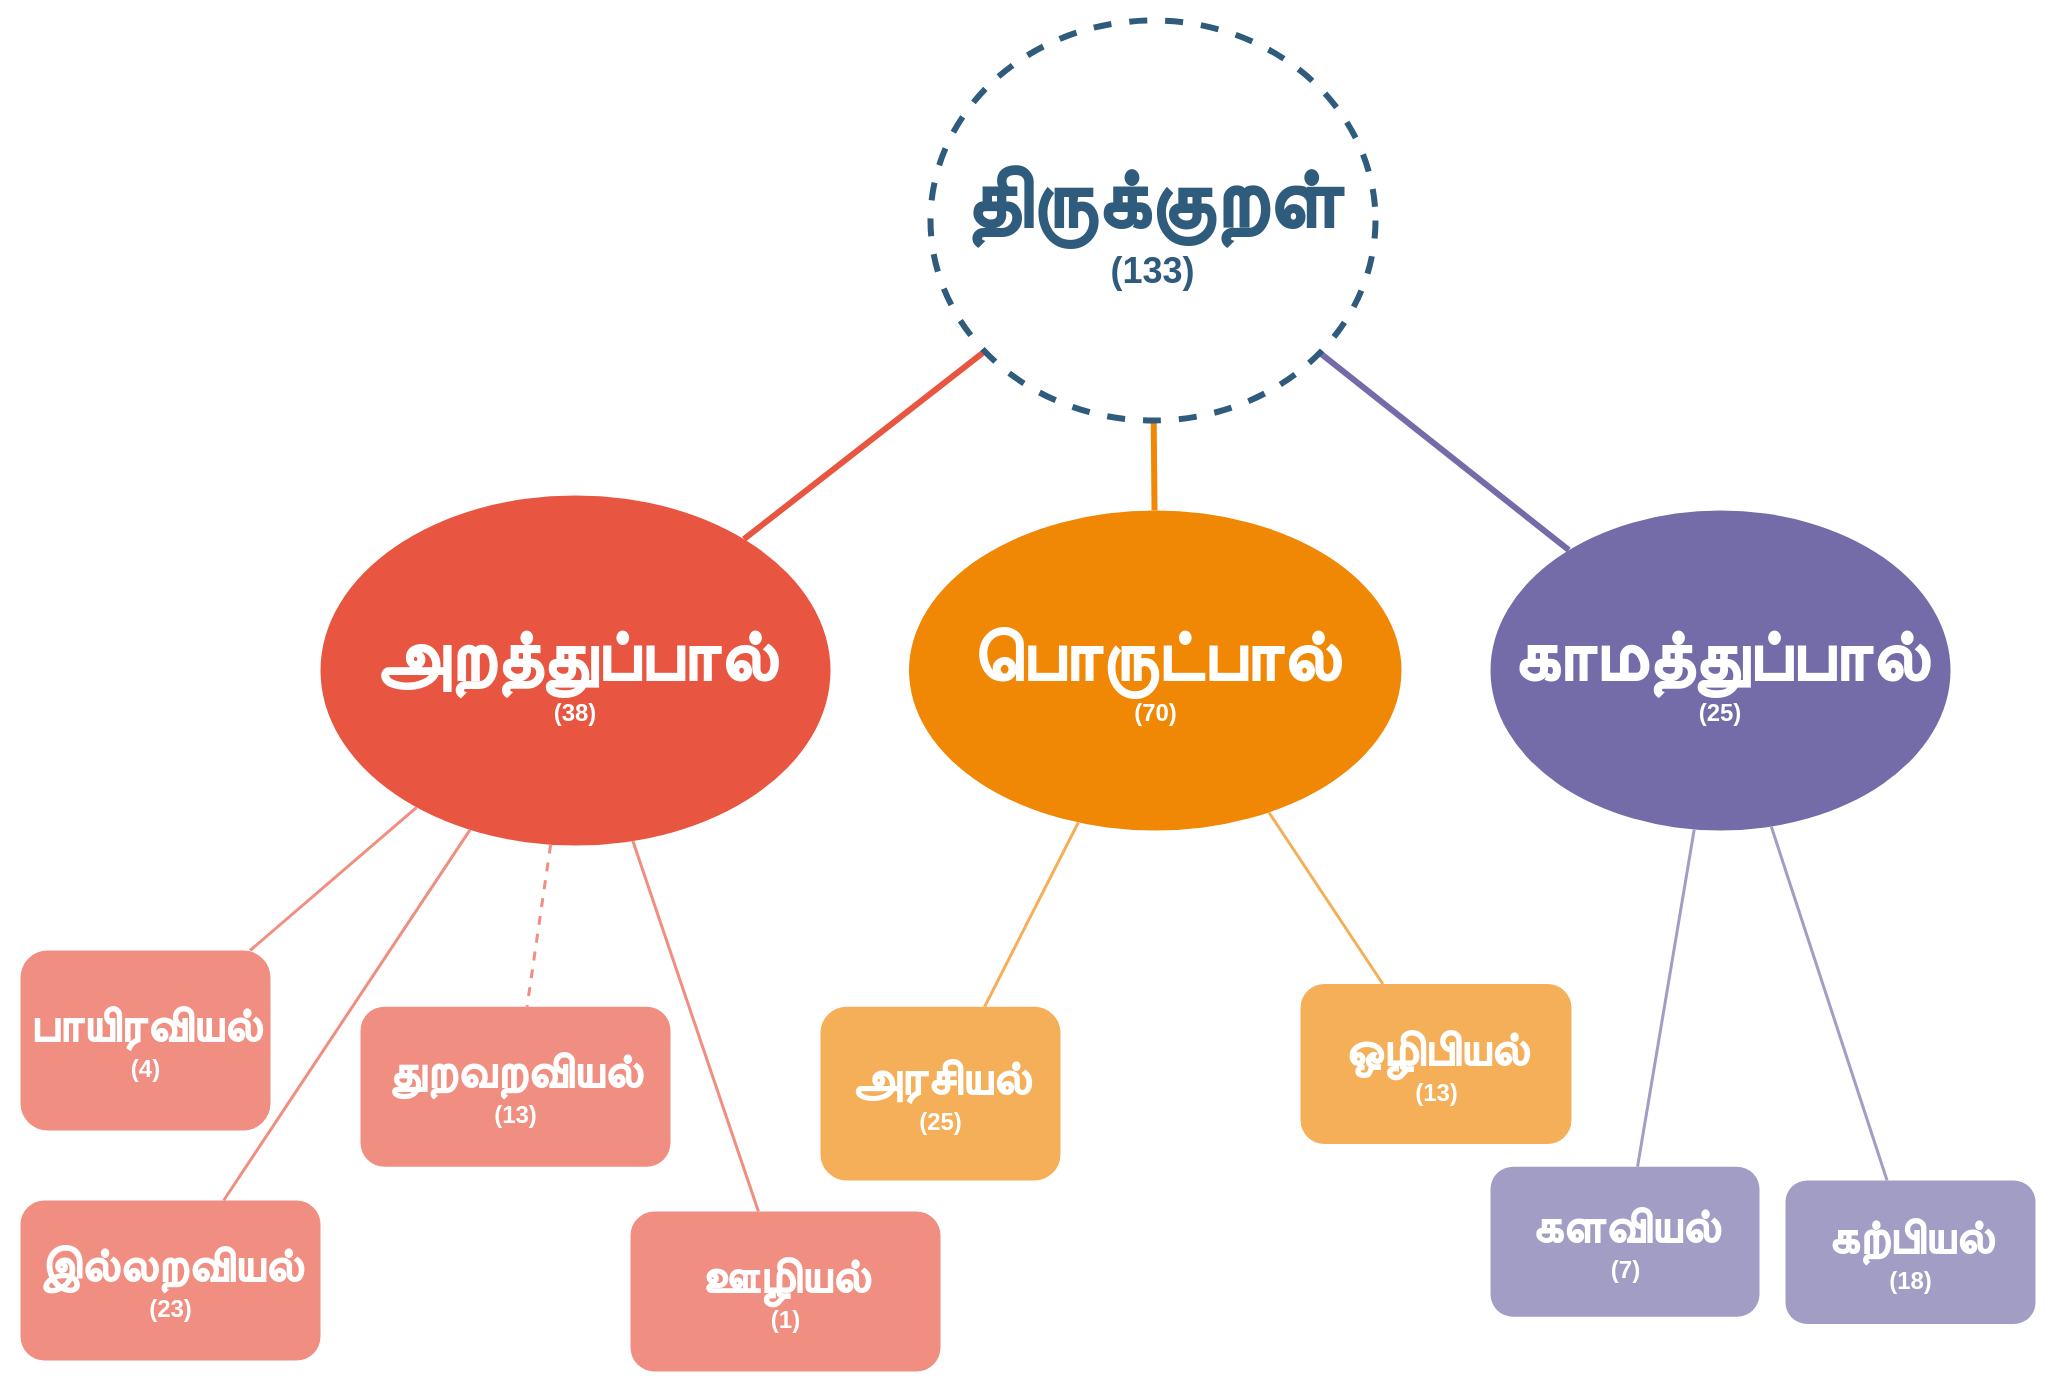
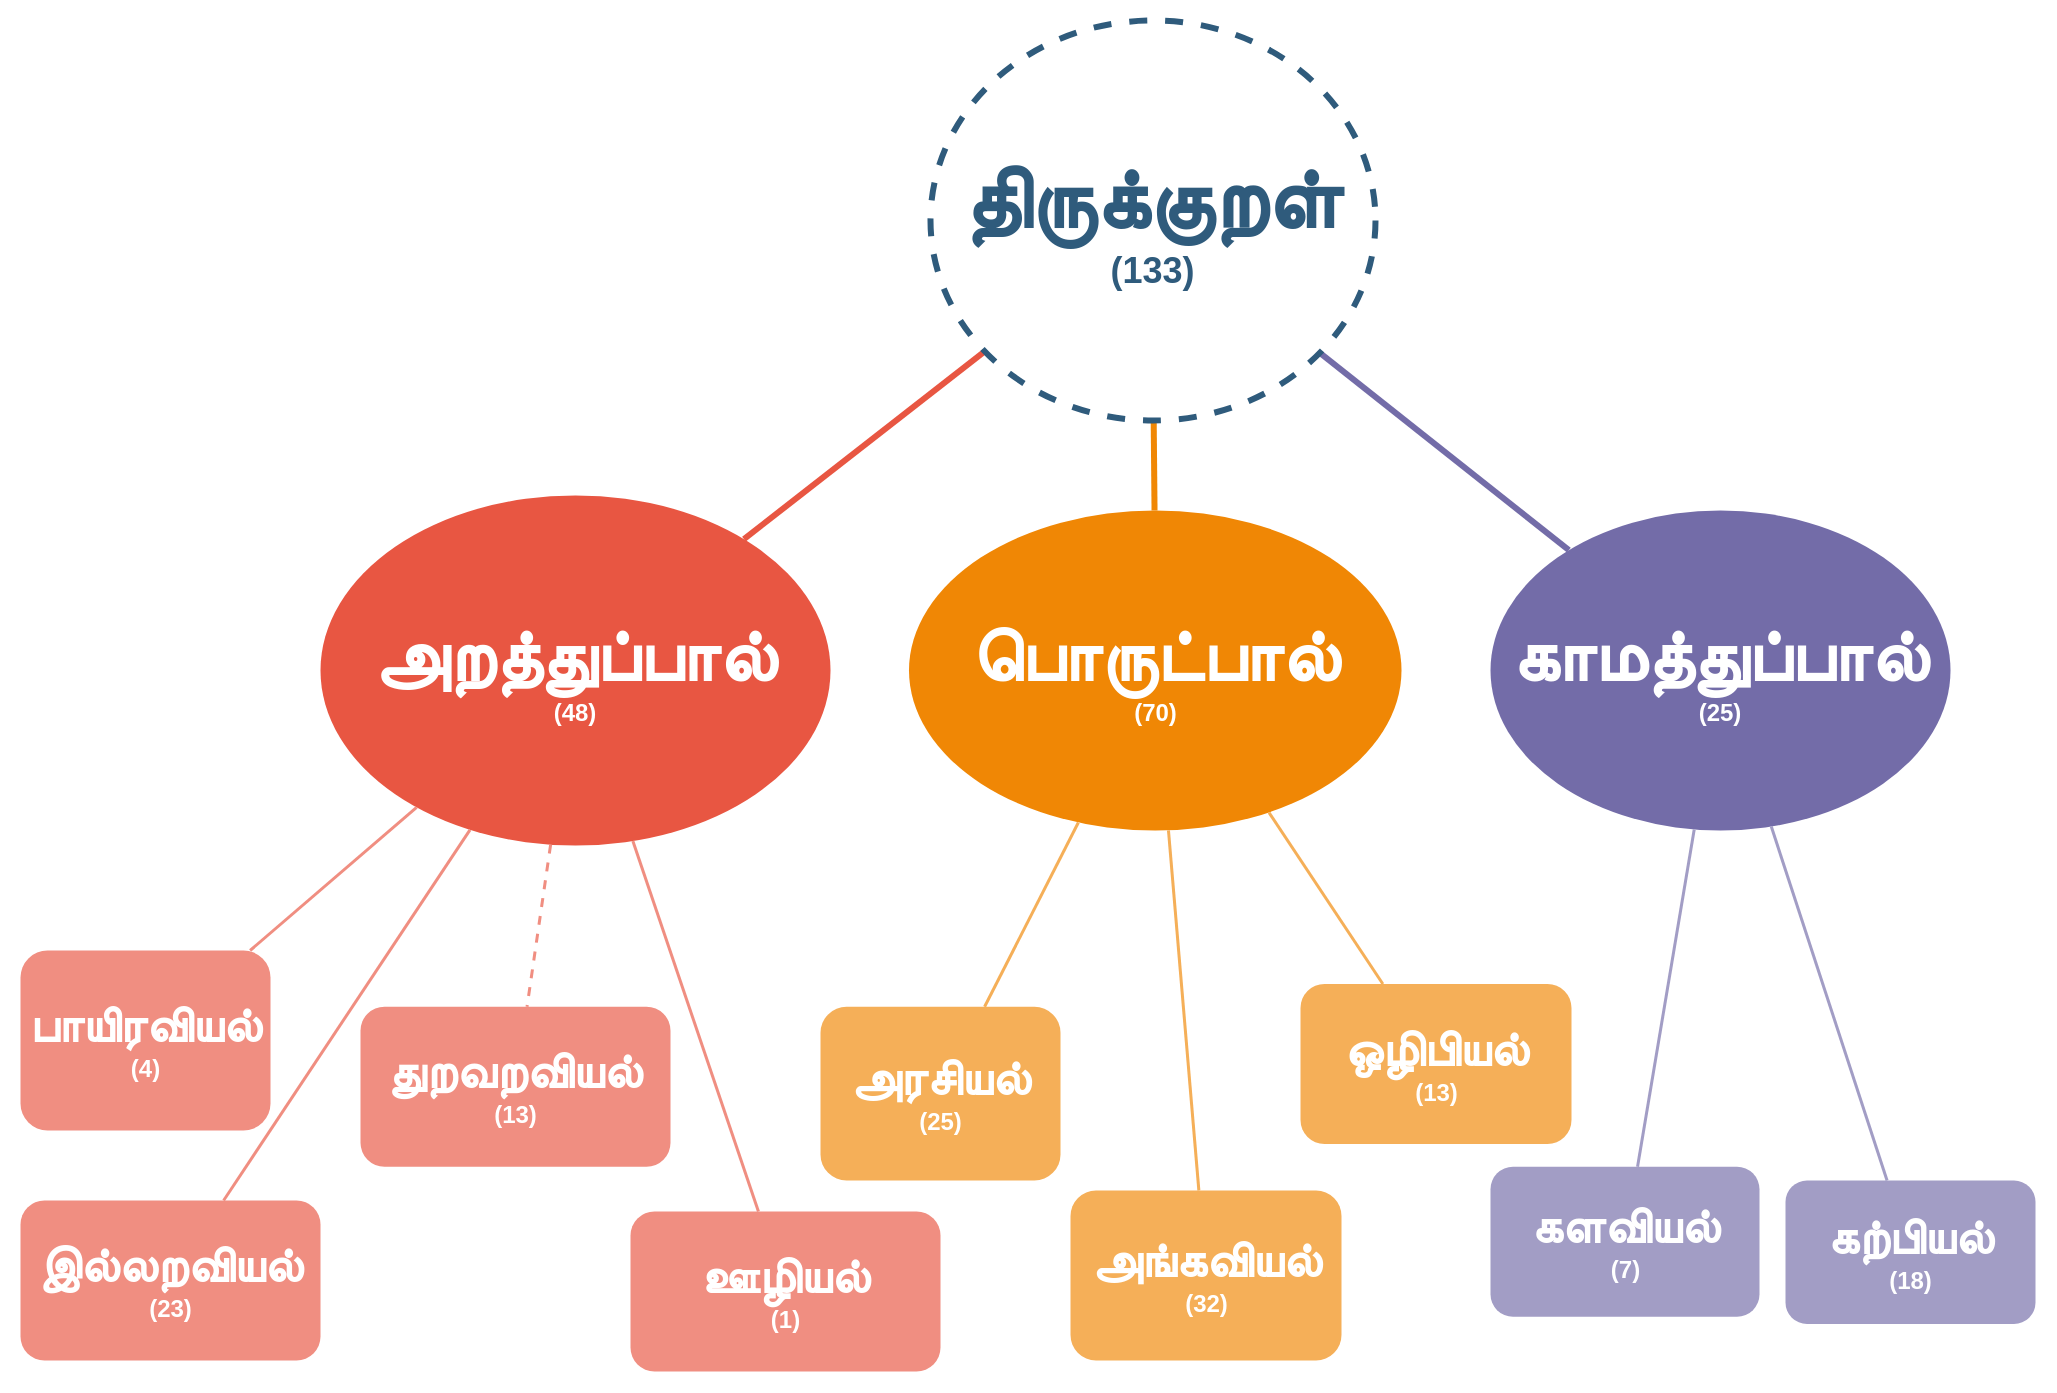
node "அறத்துப்பால் (38)": label "அறத்துப்பால் (38)" -> "அறத்துப்பால் (48)"
edge "பொருட்பால் (70)" -- "அங்கவியல் (32)": added
node "அங்கவியல் (32)": added
